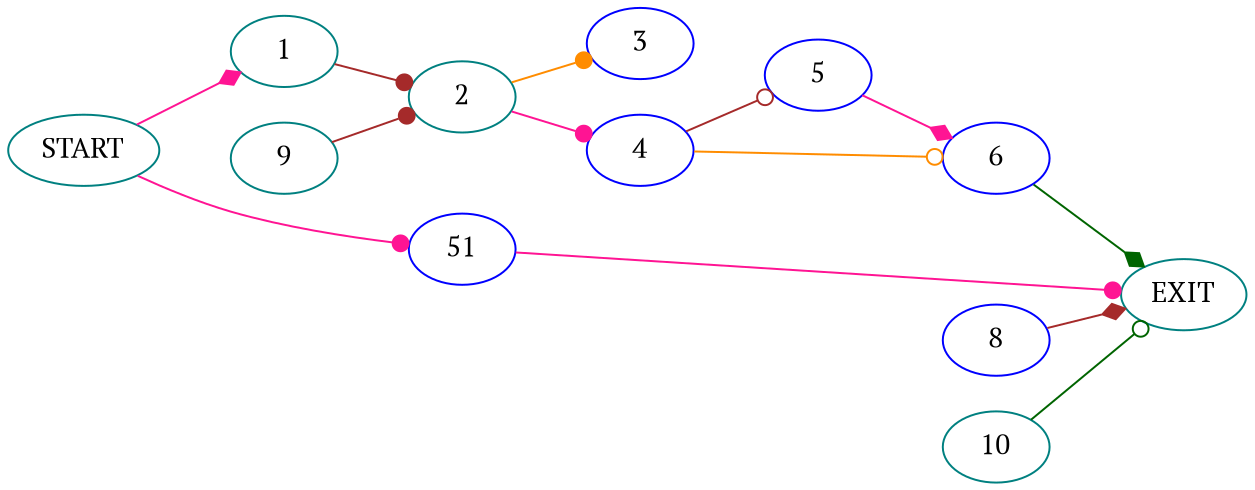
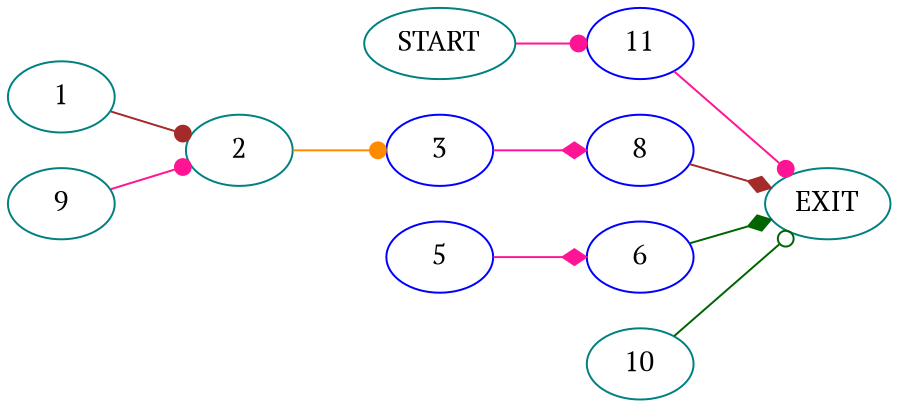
edge "START" -> "1": removed
edge "9" -> "2": color brown -> deeppink
edge "3" -> "8": added
node "4": removed
node "51": label "51" -> "11"
